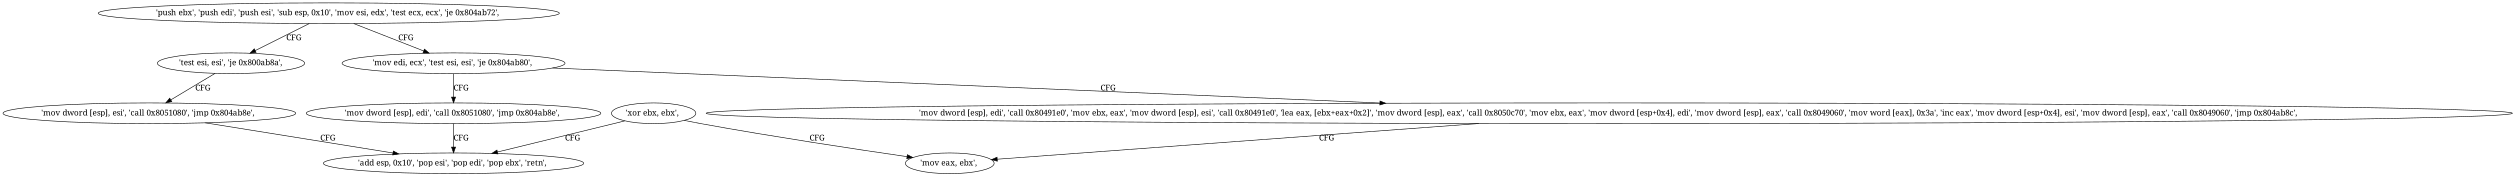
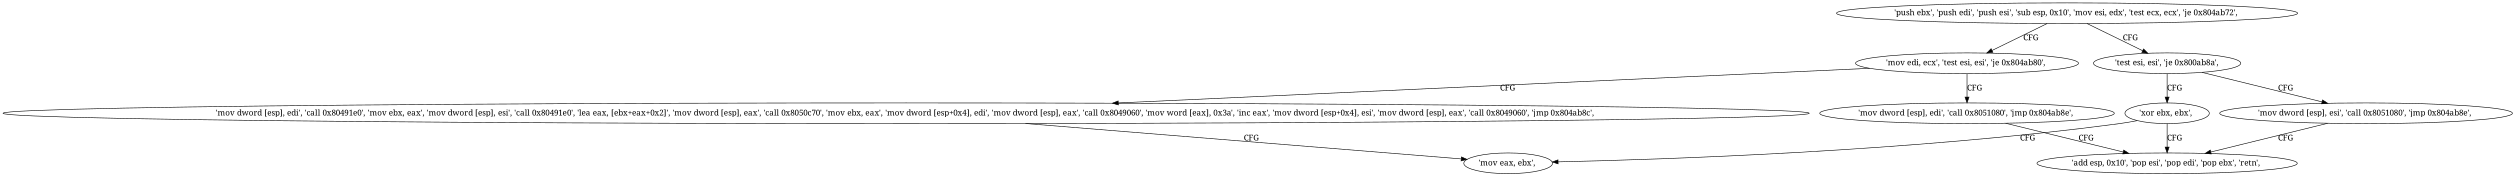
edge "'test esi, esi', 'je 0x800ab8a'," -> "'xor ebx, ebx',": added, label "CFG"
